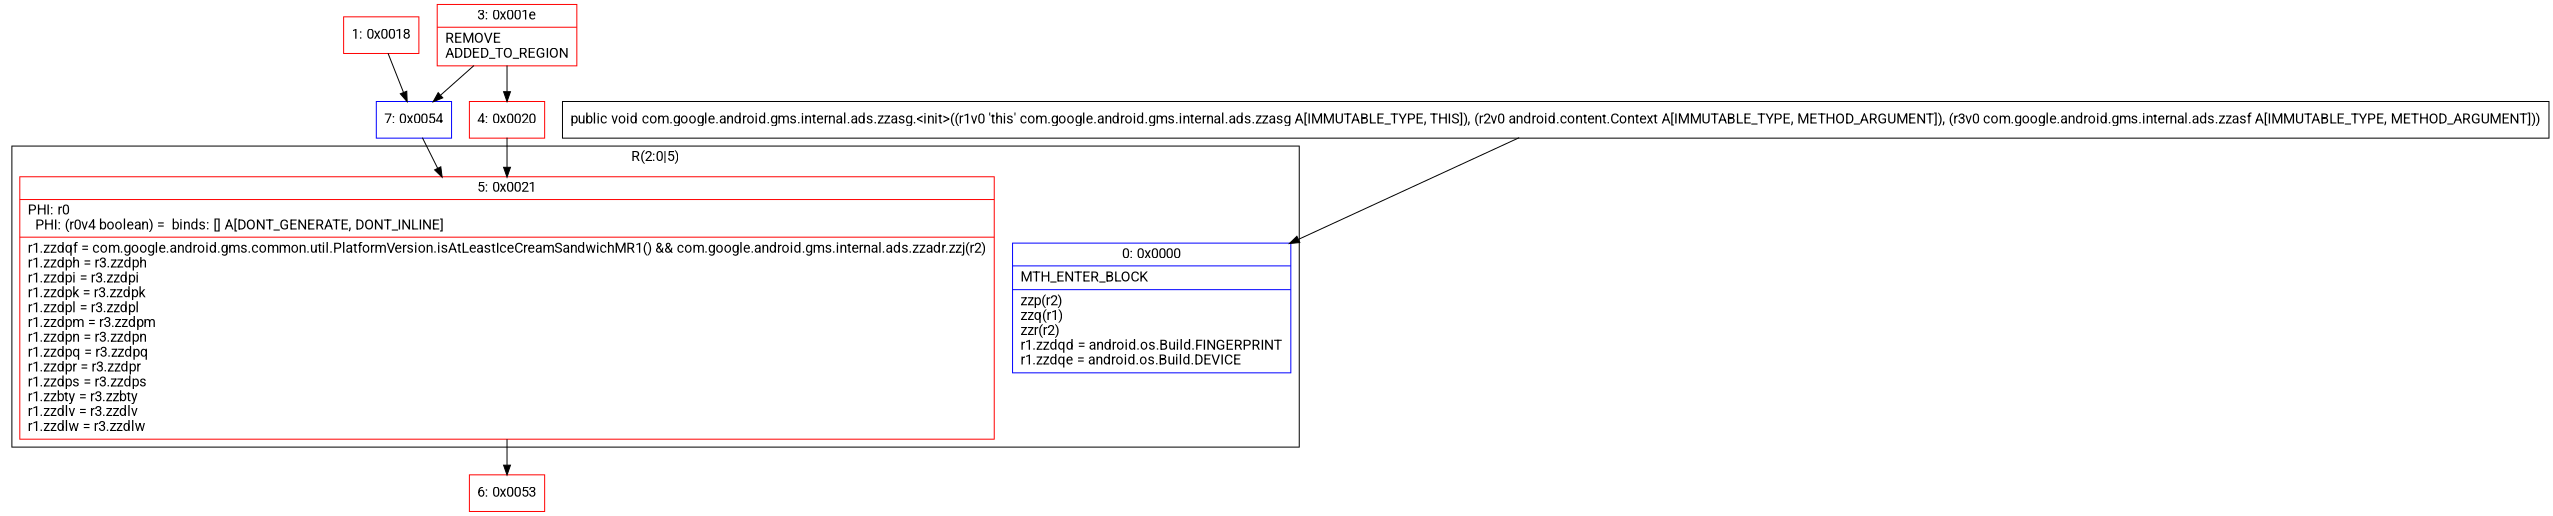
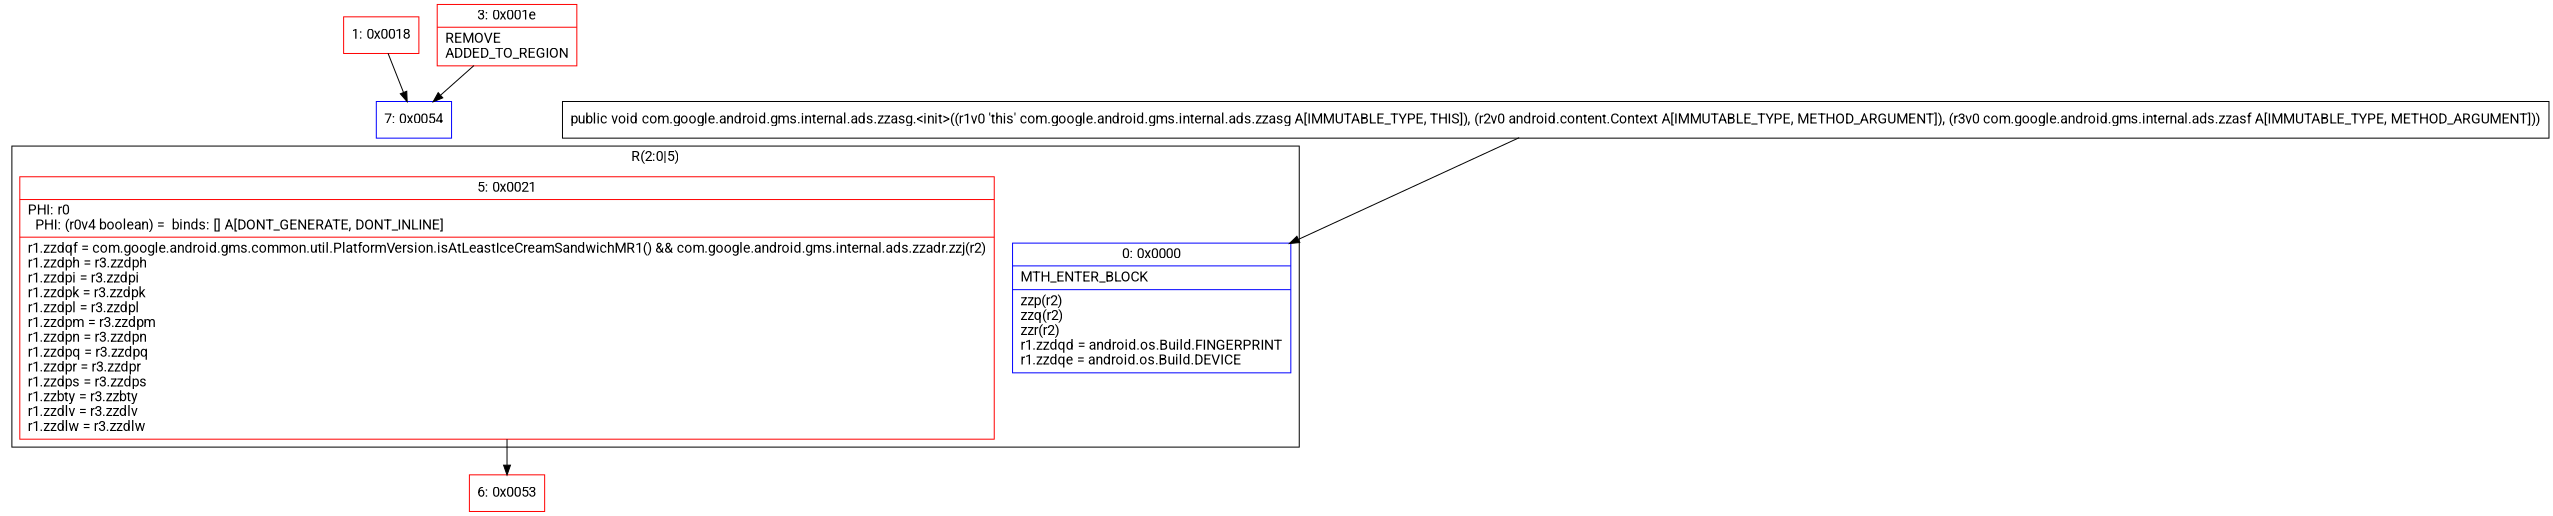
node "4: 0x0020": removed
edge "7: 0x0054" -> "5: 0x0021": removed
node "0: 0x0000": text "zzq(r1)" -> "zzq(r2)"
